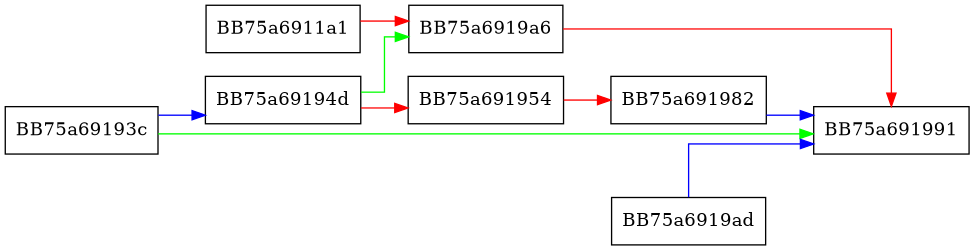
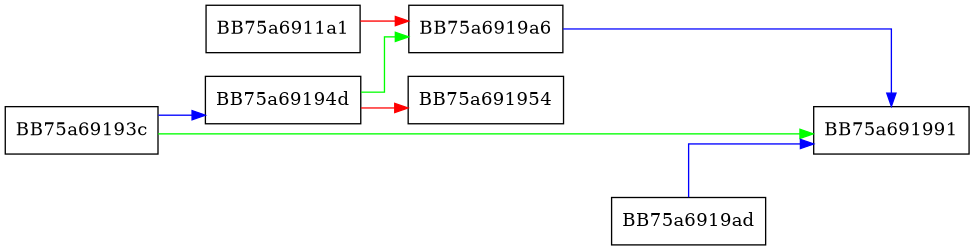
edge "BB75a6919a6" -> "BB75a691991": color red -> blue
node "BB75a691982": removed
